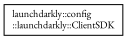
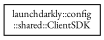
node "launchdarkly::config ::launchdarkly::ClientSDK": label "launchdarkly::config ::launchdarkly::ClientSDK" -> "launchdarkly::config ::shared::ClientSDK"
